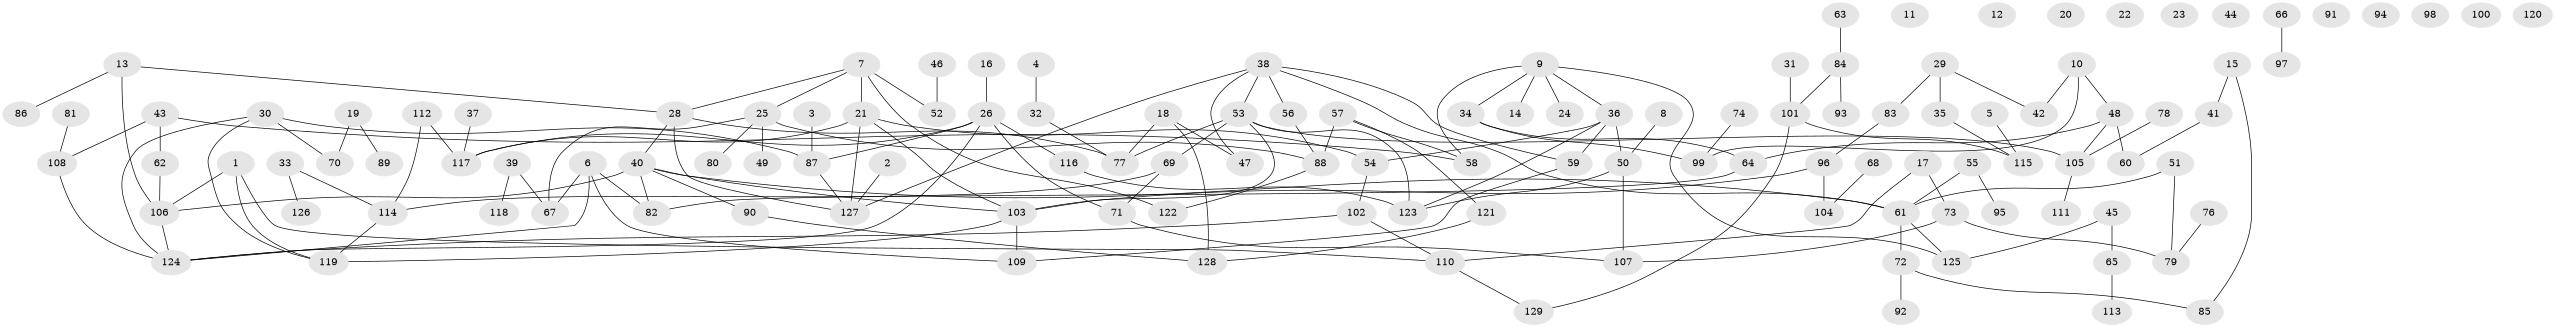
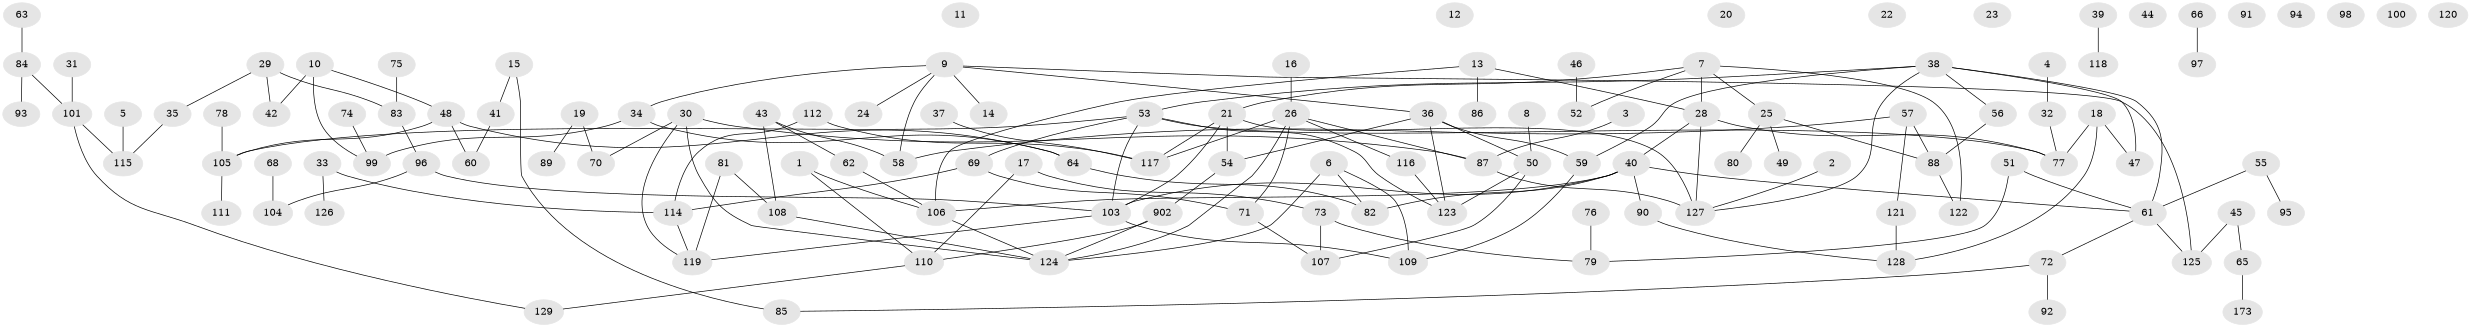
node "75": added
node "67": removed
node "102": label "102" -> "902"
edge "1" -- "119": now "81" -- "119"
node "113": label "113" -> "173"
